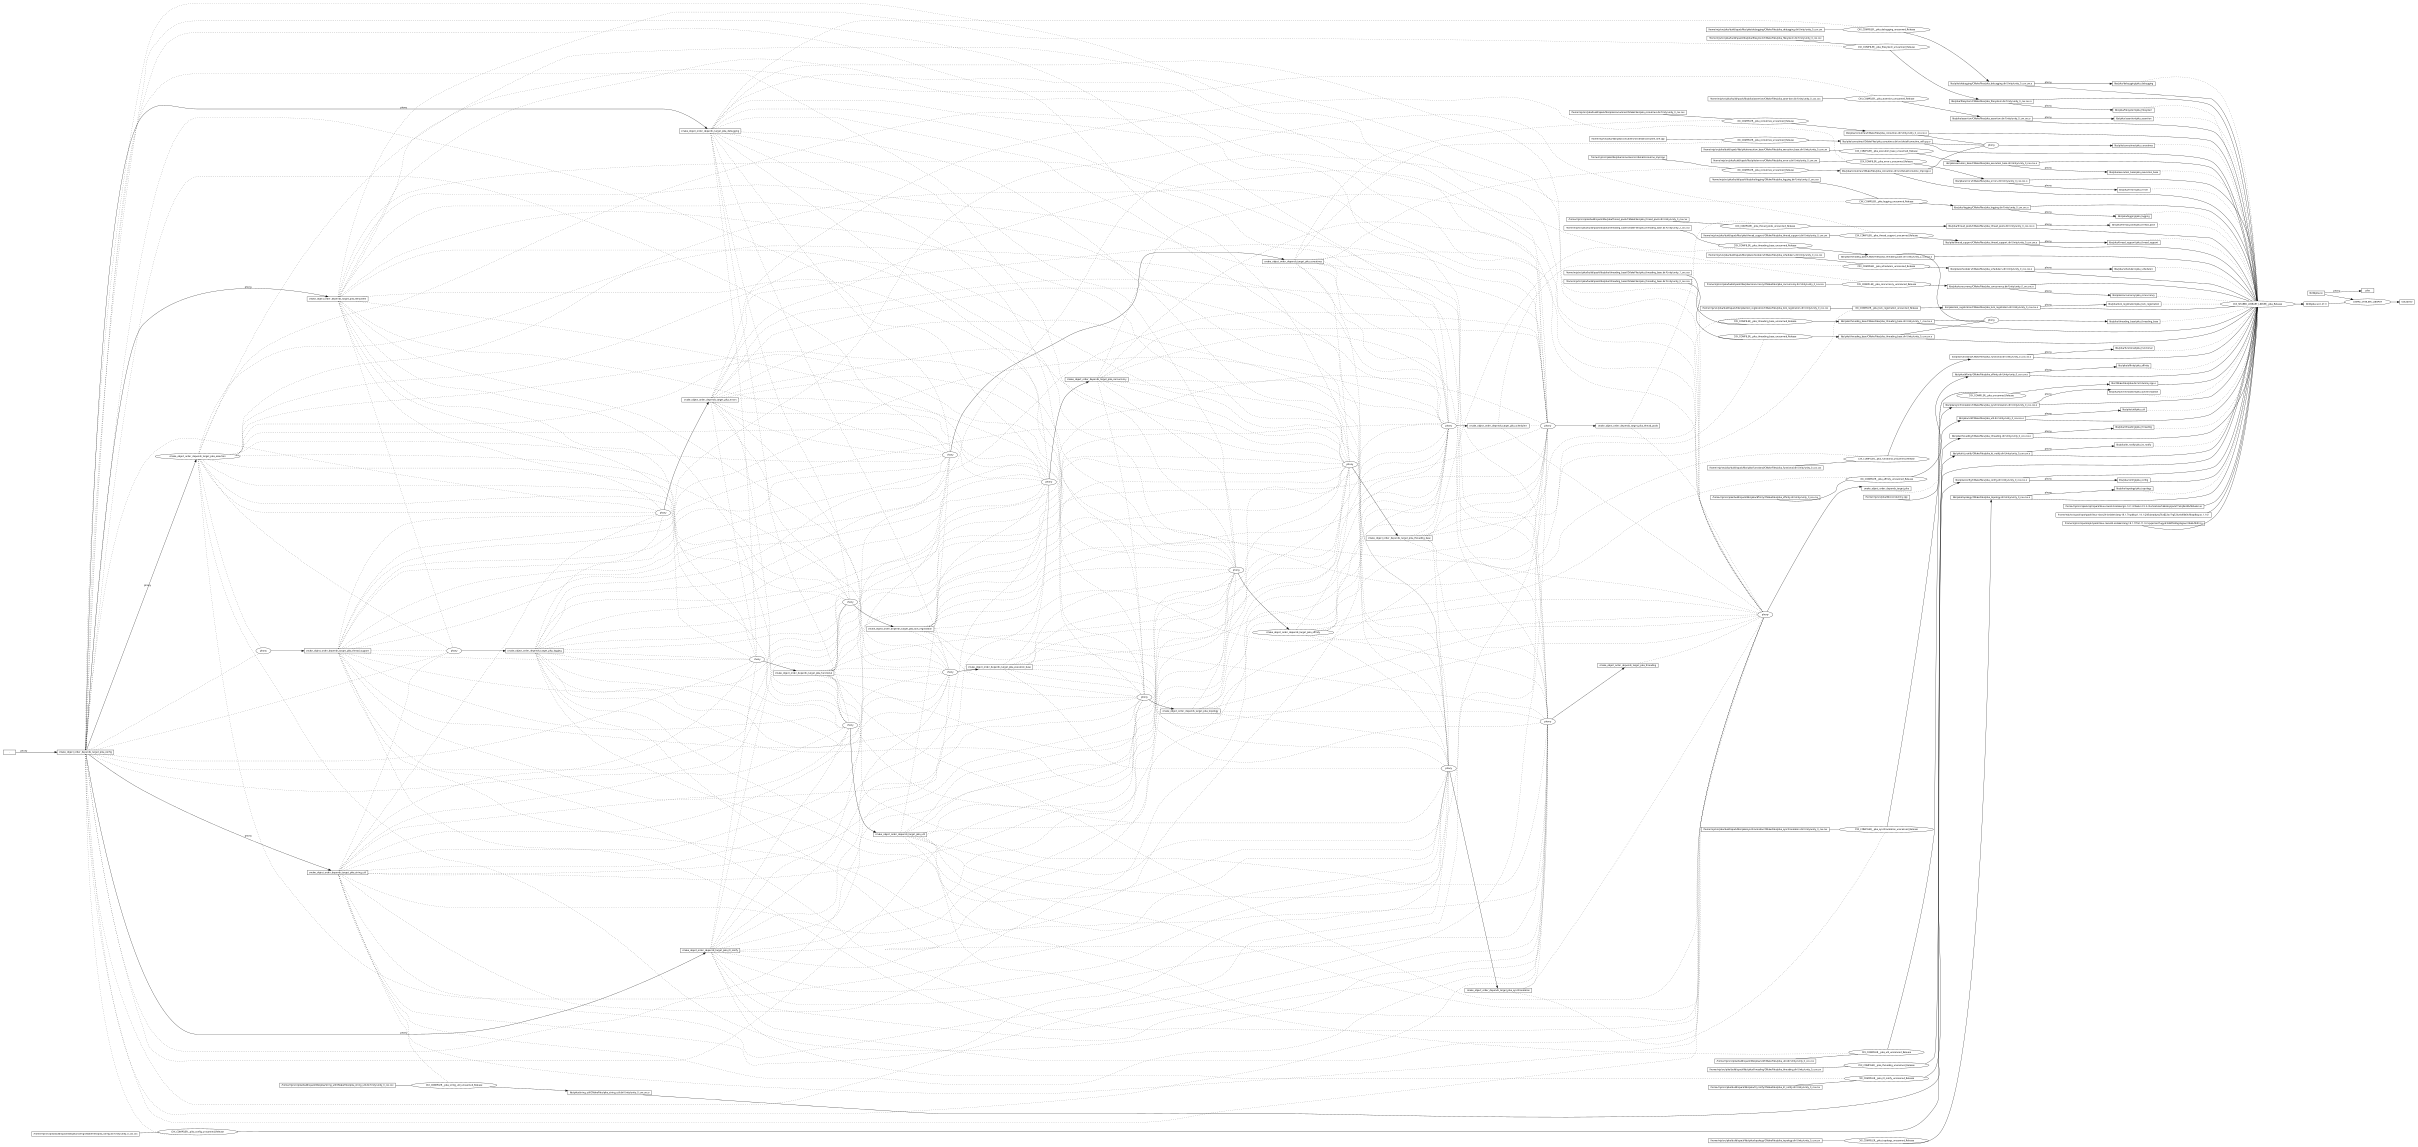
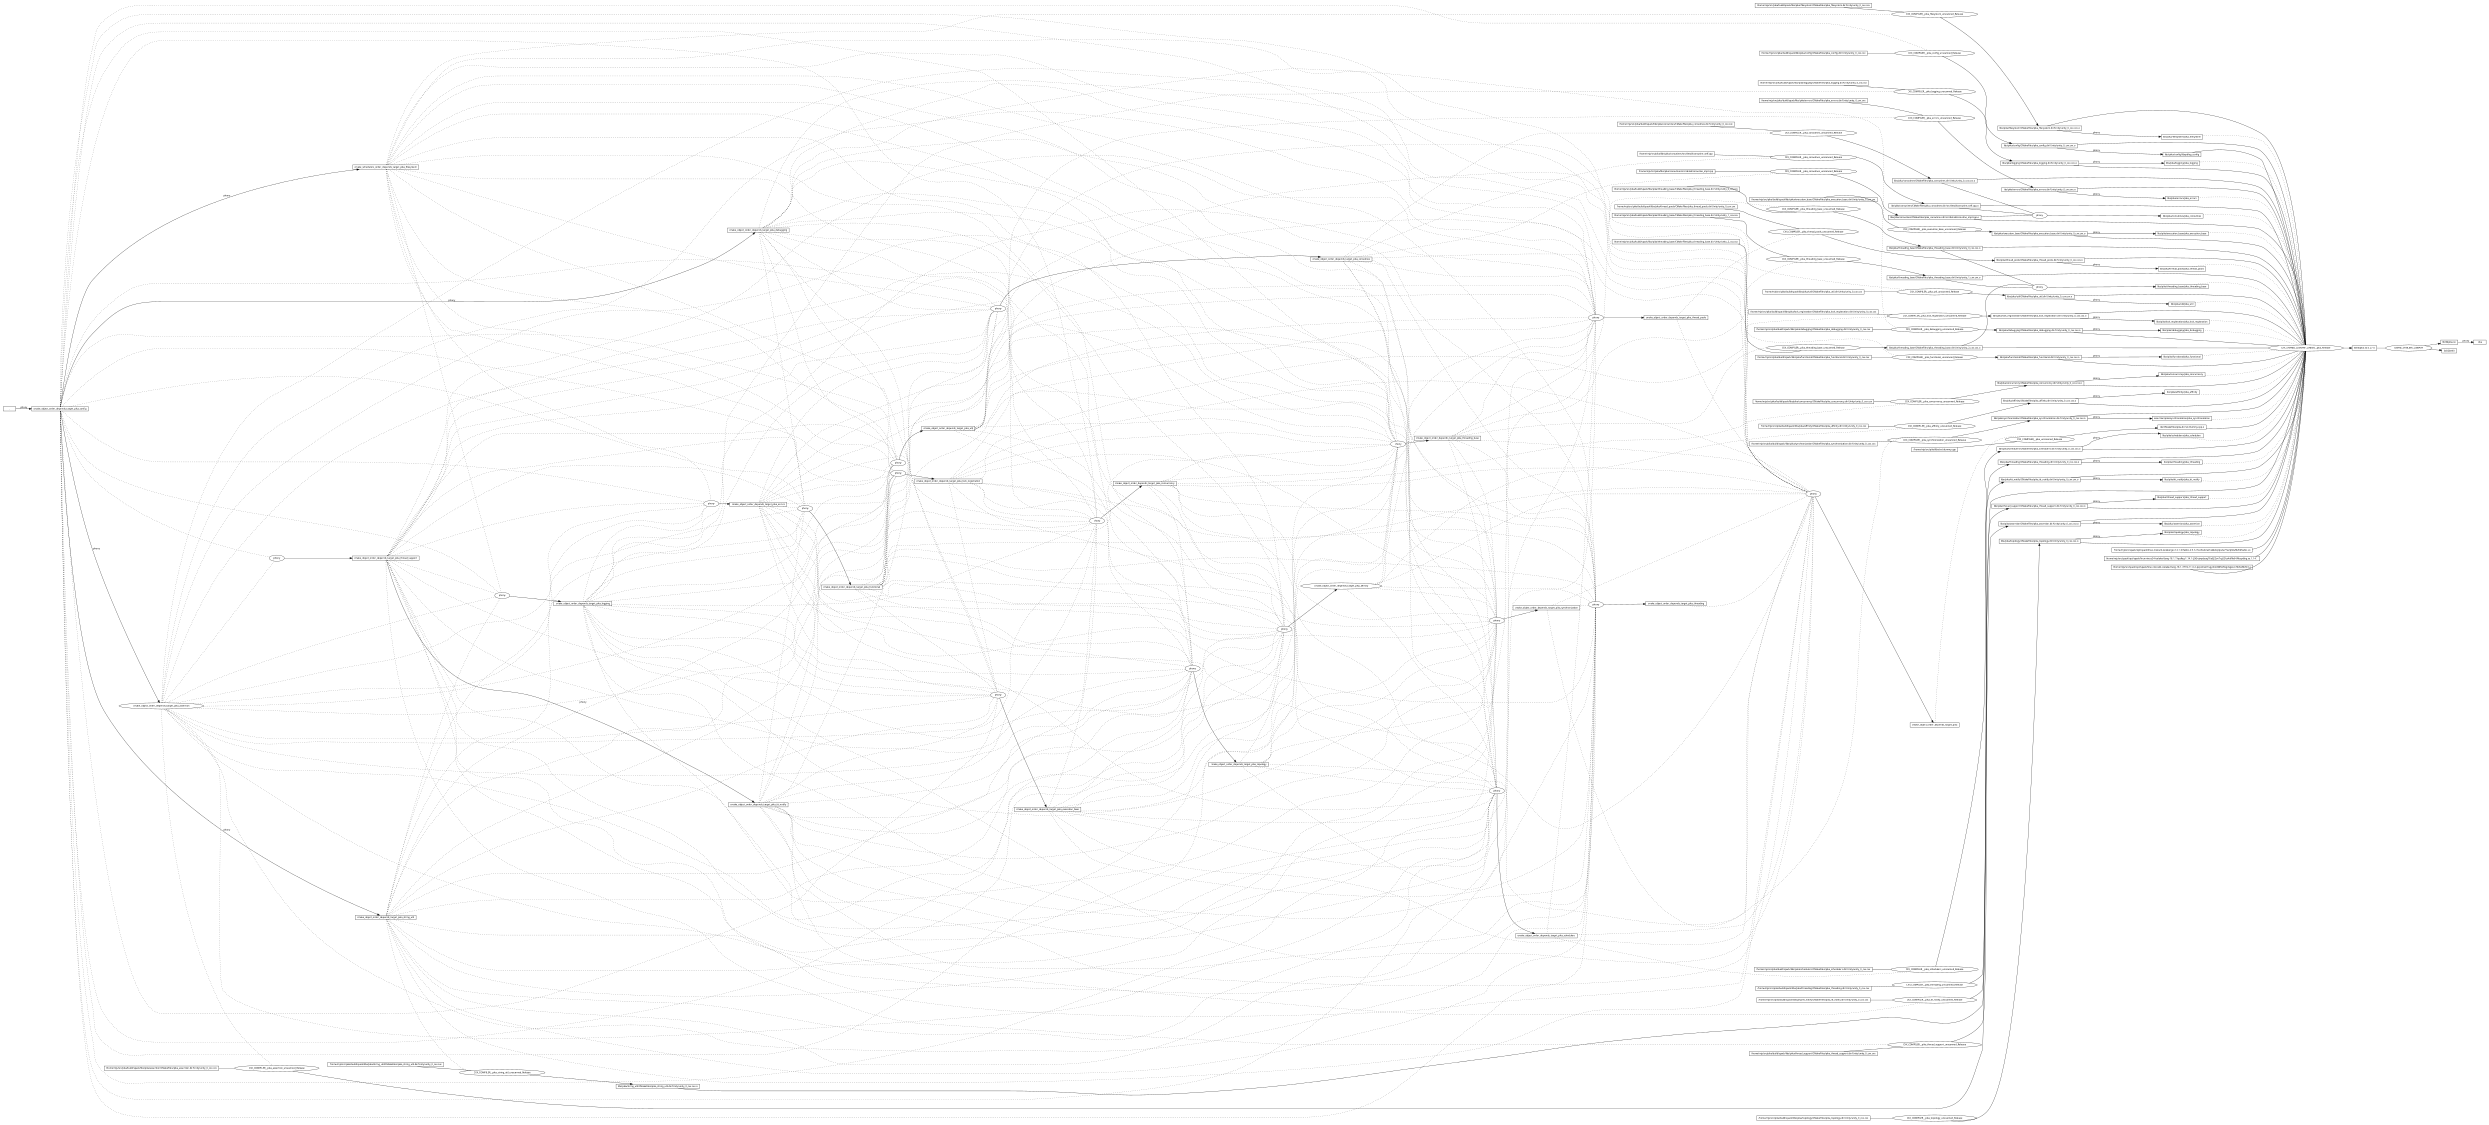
edge "lib/libpika.so" -> "CMAKE_SYMLINK_LIBRARY": reversed
node "cmake_object_order_depends_target_pika_filesystem": label "cmake_object_order_depends_target_pika_filesystem" -> "cmake_schedulers_order_depends_target_pika_filesystem"
node "CXX_COMPILER__pika_lock_registration_unscanned_Release": shape box -> ellipse
node "libs/pika/synchronization/pika_synchronization": label "libs/pika/synchronization/pika_synchronization" -> "assertion/pika/synchronization/pika_synchronization"
node "libs/pika/config/pika_config": label "libs/pika/config/pika_config" -> "libs/pika/config/libspdlog_config"
edge "cmake_object_order_depends_target_pika_config" -> "cmake_object_order_depends_target_pika_itt_notify": now "cmake_object_order_depends_target_pika_thread_support" -> "cmake_object_order_depends_target_pika_itt_notify"
